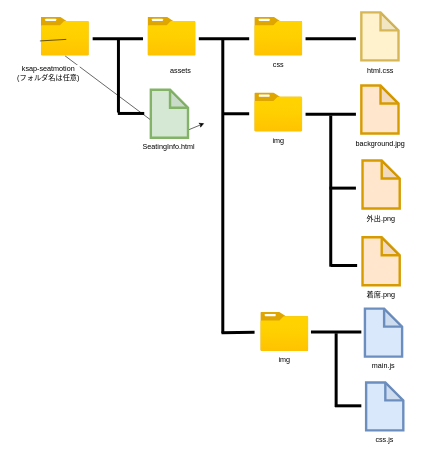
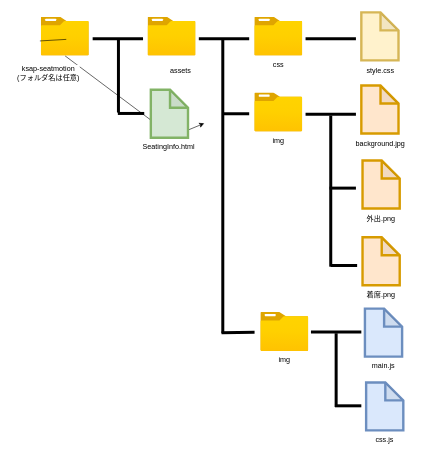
node "html.css": label "html.css" -> "style.css"
